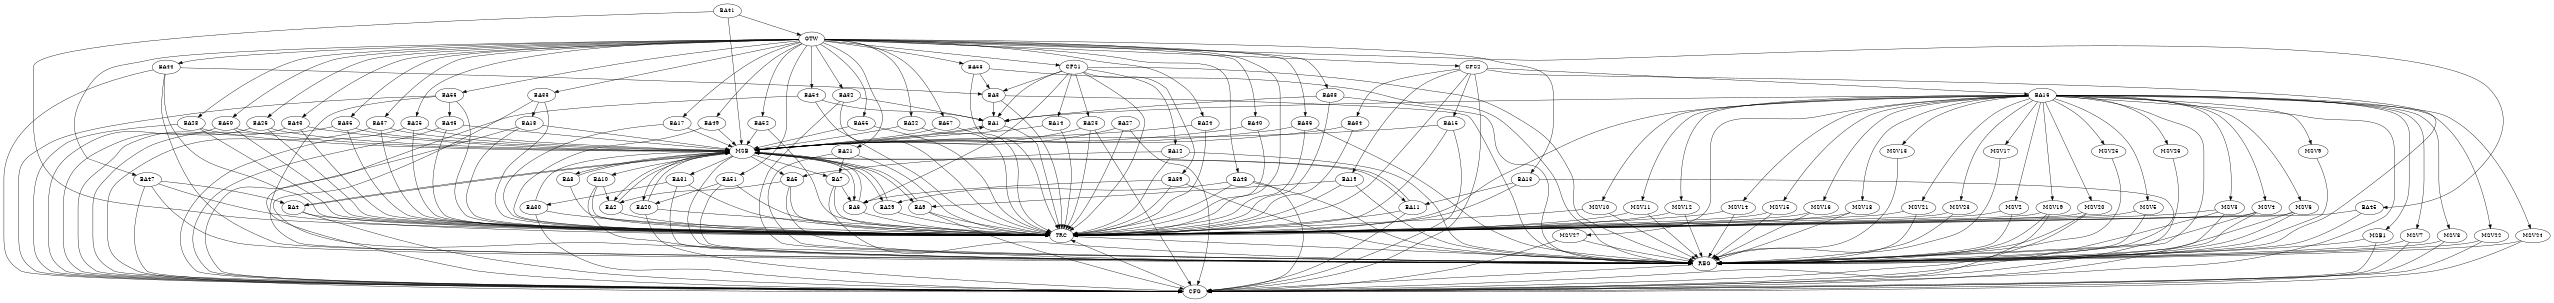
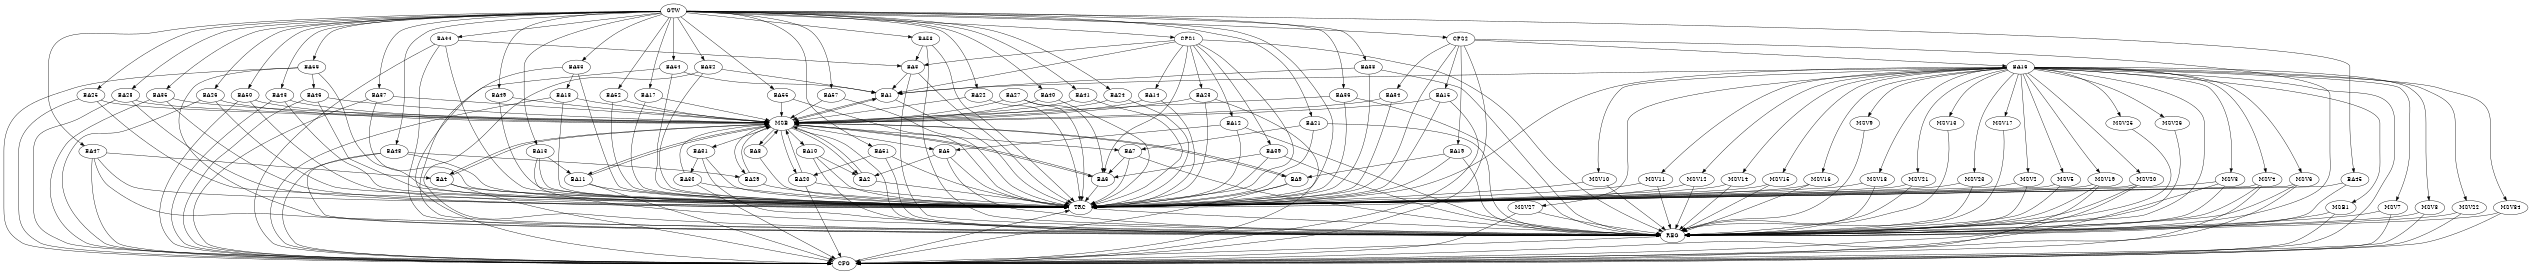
edge "BA41" -> "GTW": reversed
edge "BA27" -> "CFG": now "BA27" -> "BA6"
node "MSV24": label "MSV24" -> "MSV84"
